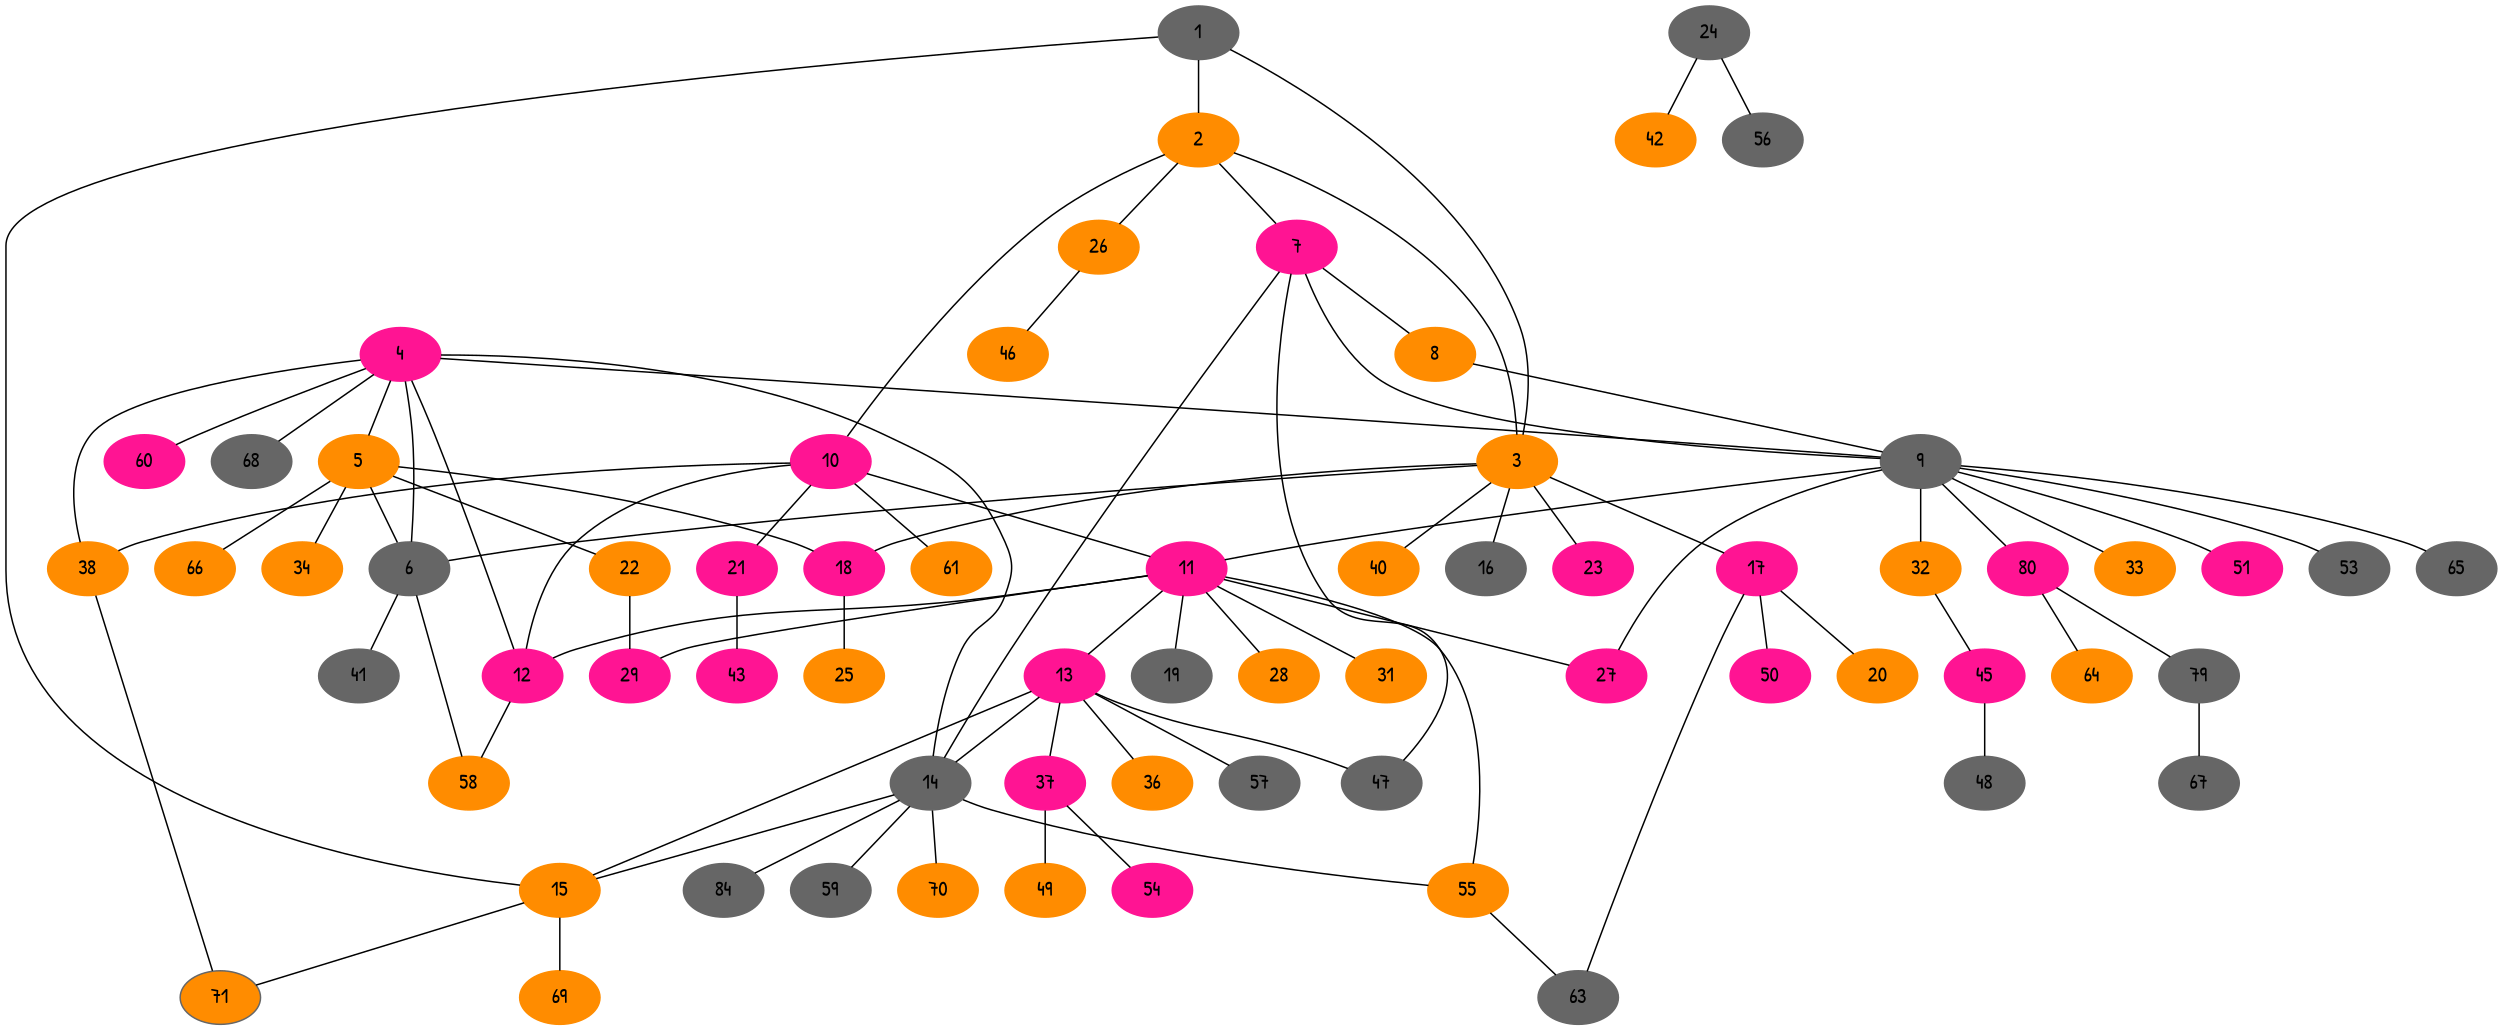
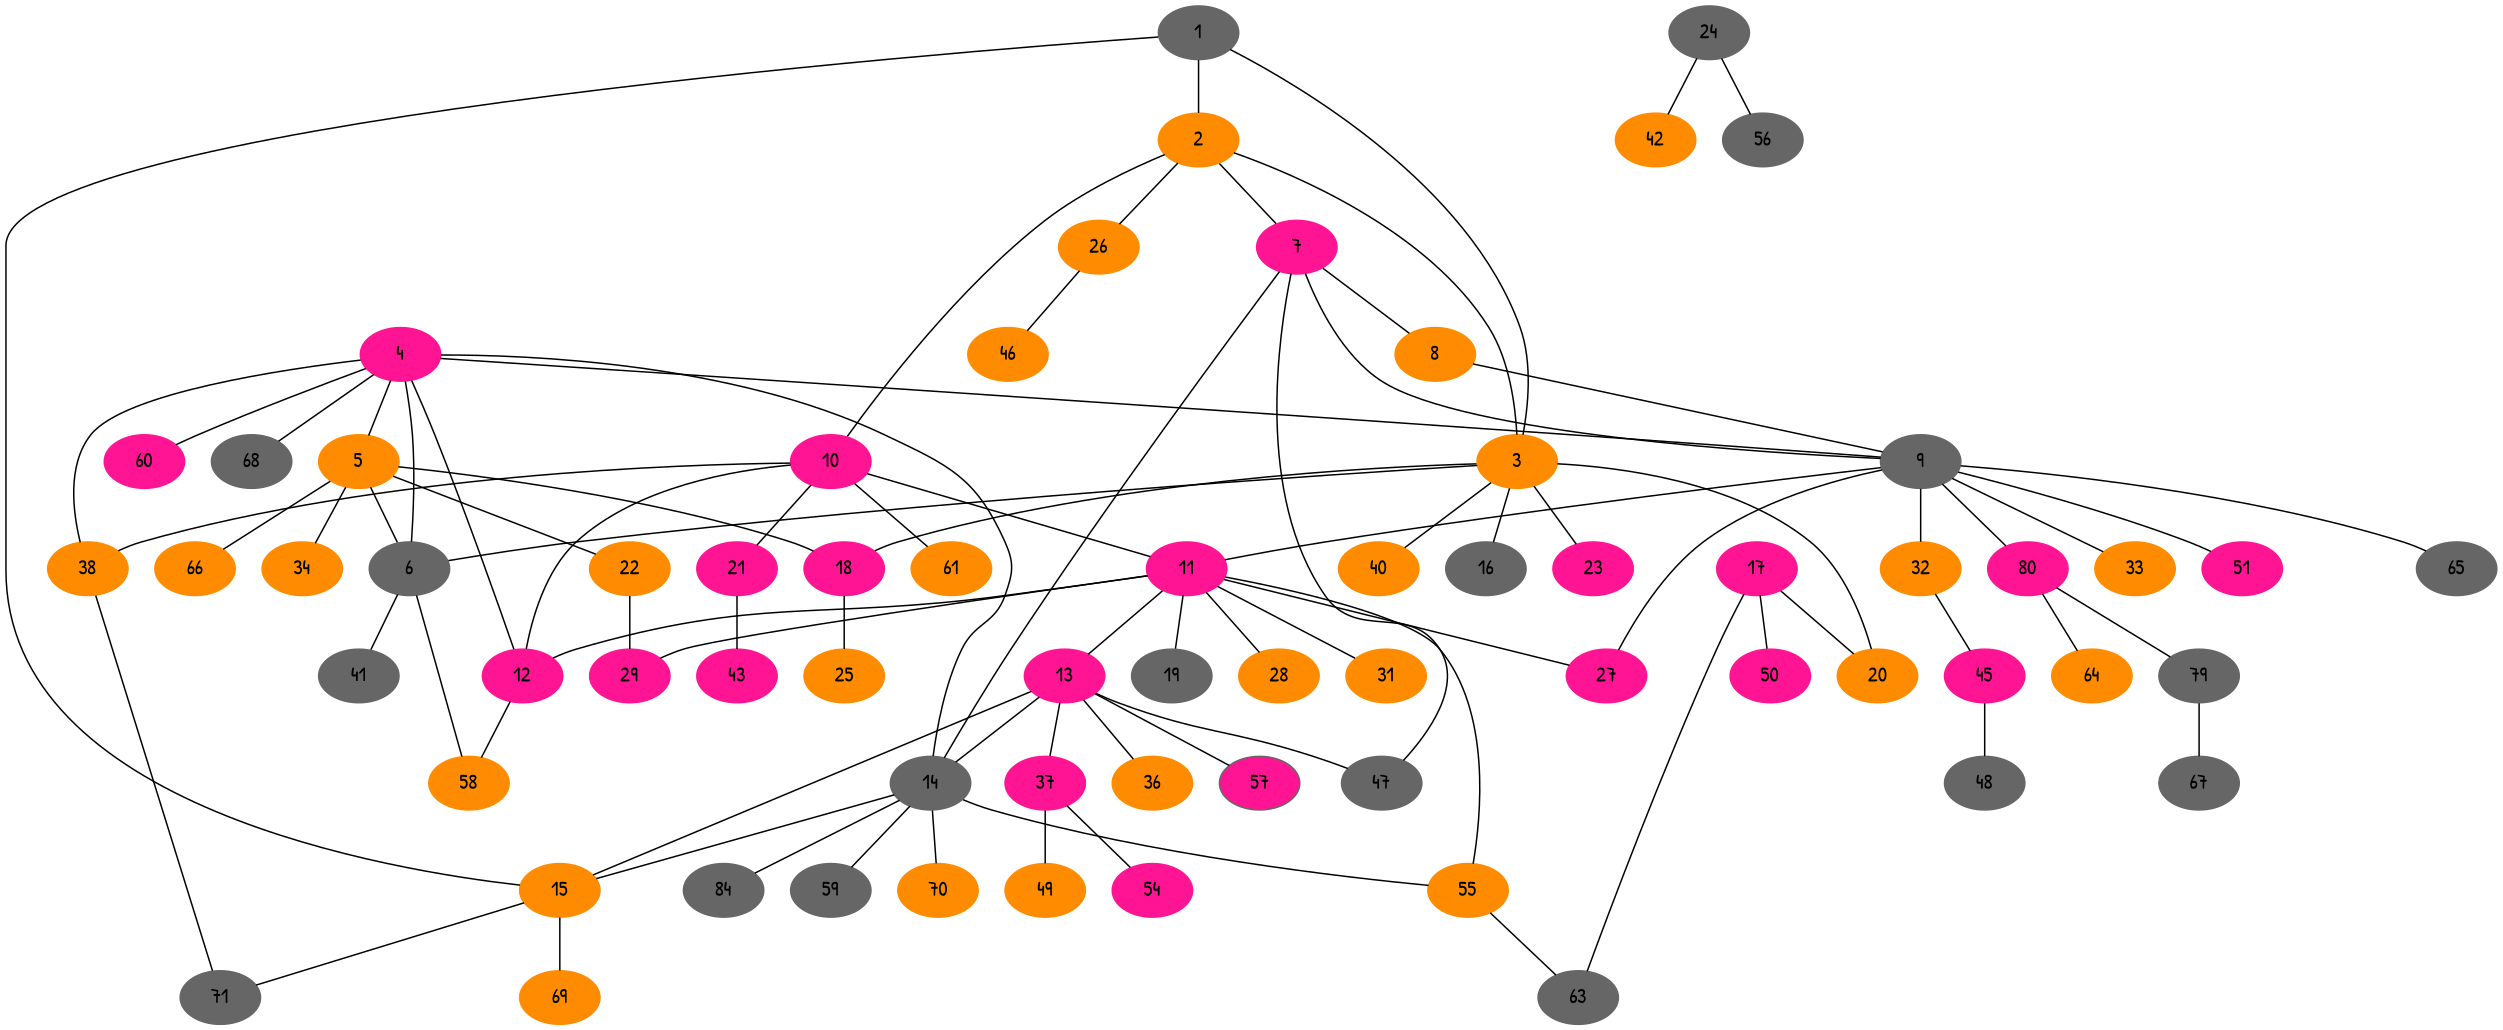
edge "3" -- "17": now "3" -- "20"
node "53": removed
node "57": fillcolor gray40 -> deeppink
node "71": fillcolor darkorange -> gray40
